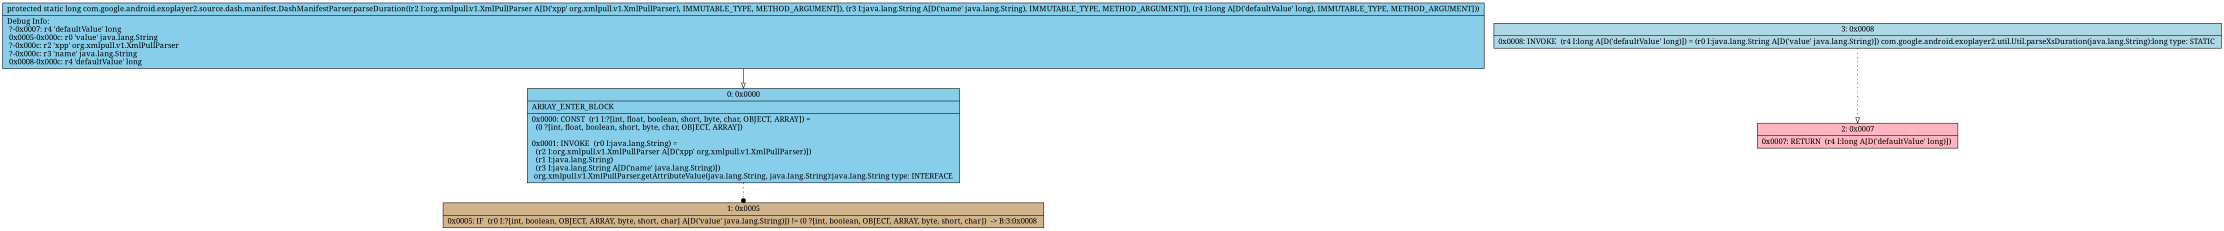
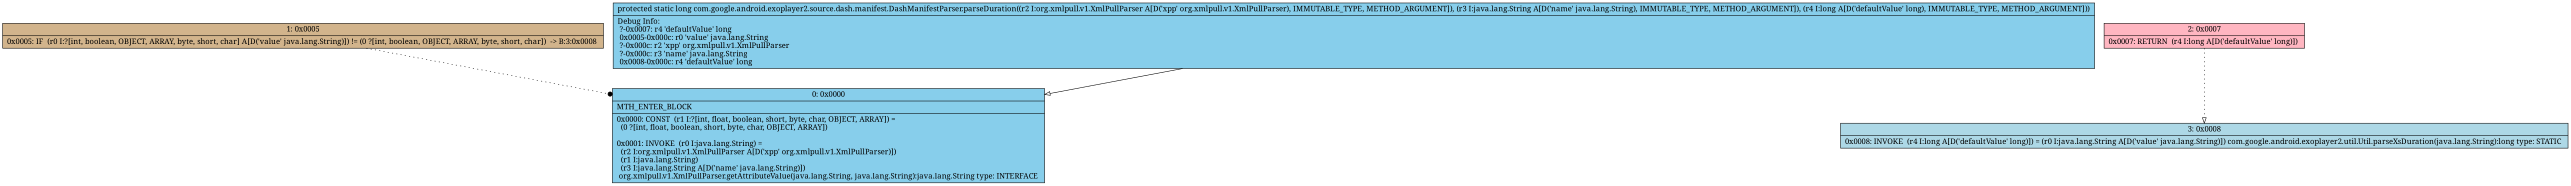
edge "3: 0x0008" -> "2: 0x0007": reversed
node "0: 0x0000": text "ARRAY_ENTER_BLOCK" -> "MTH_ENTER_BLOCK"
edge "0: 0x0000" -> "1: 0x0005": reversed
